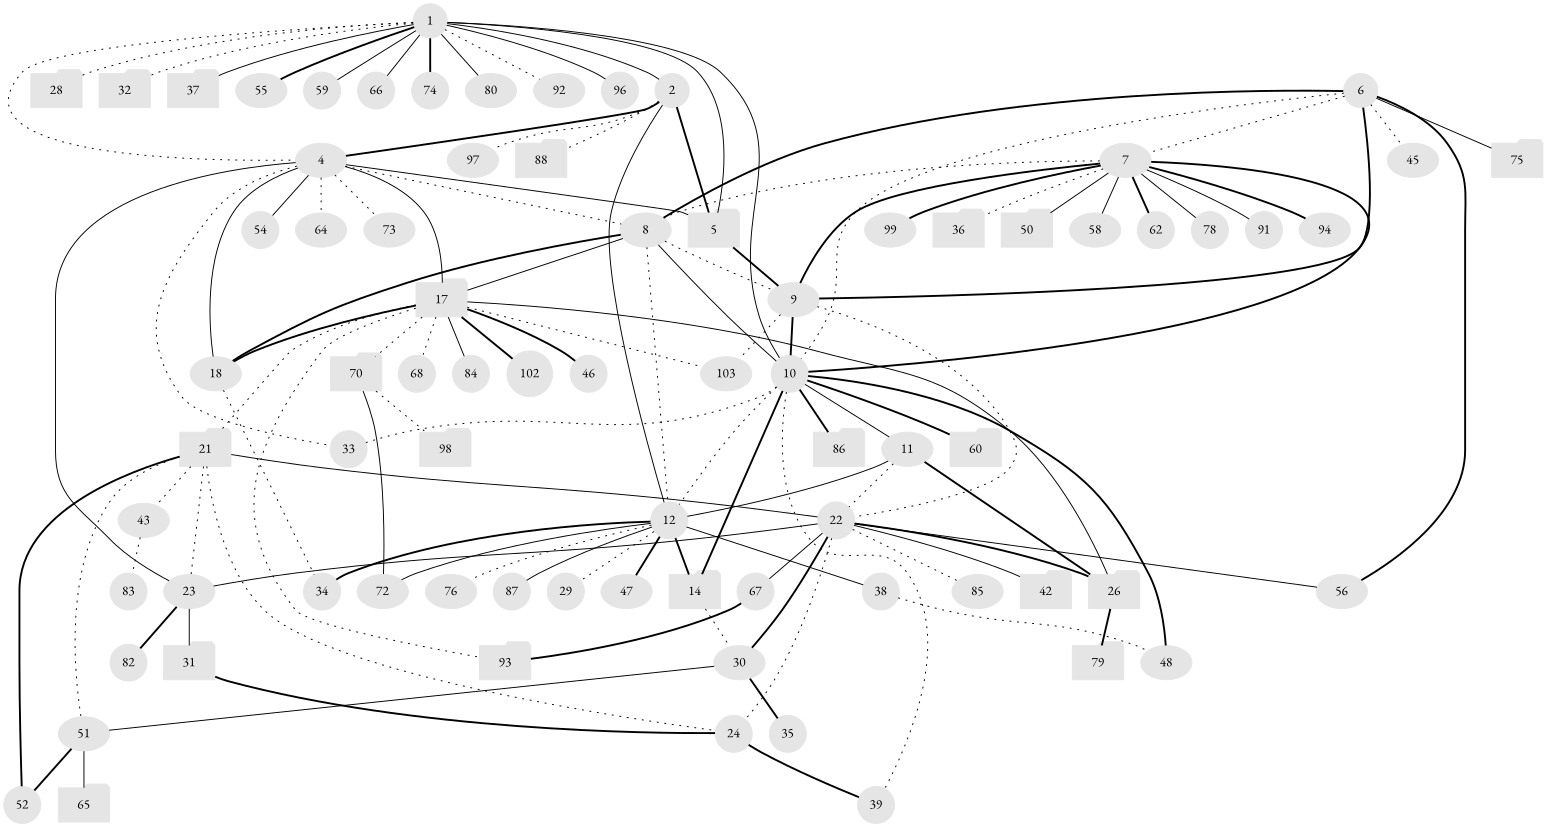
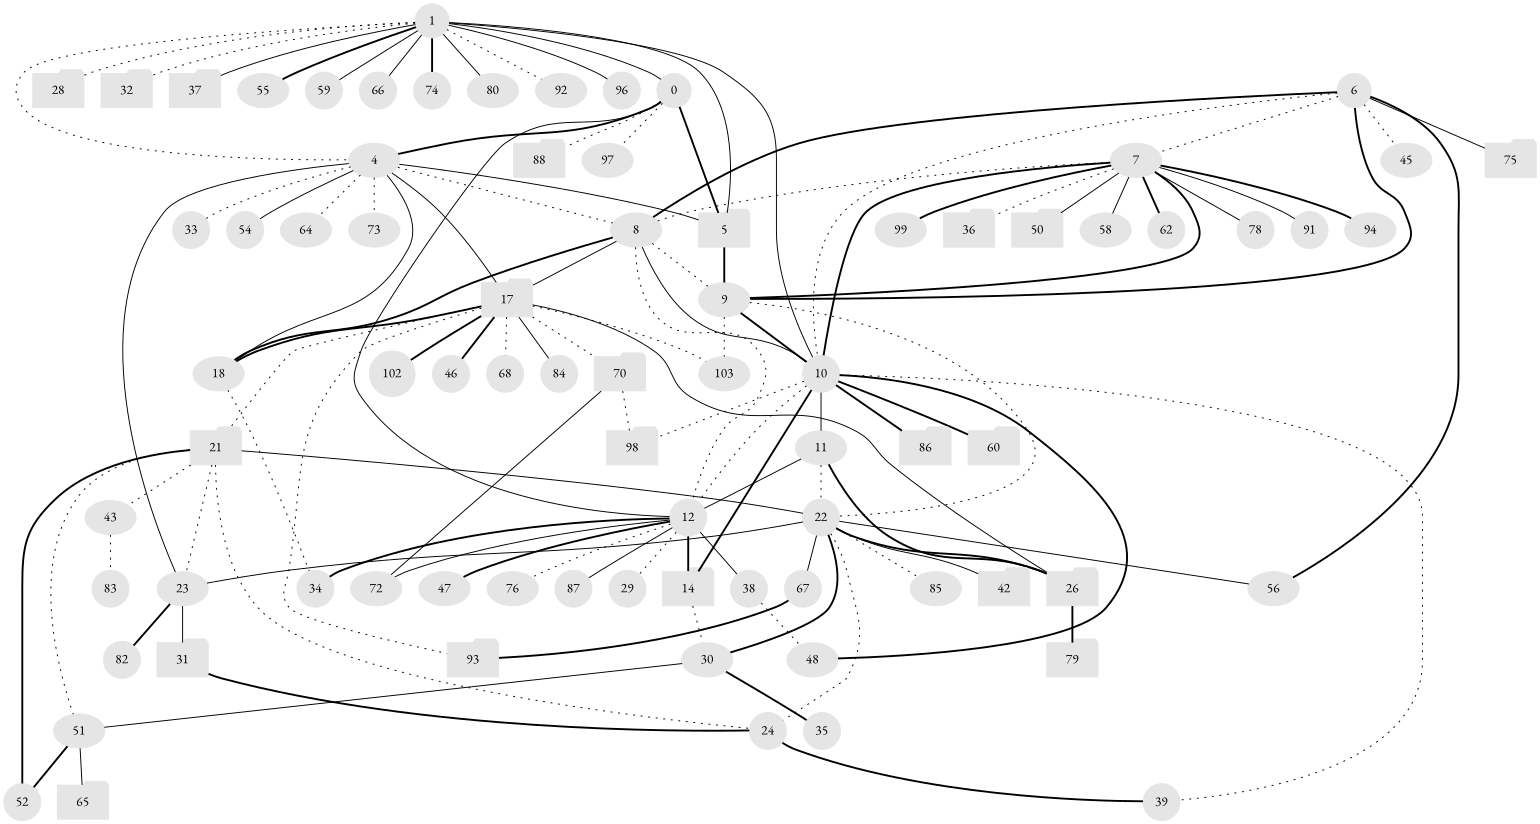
node "2": label "2" -> "0"
edge "10" -- "33": now "10" -- "98"
